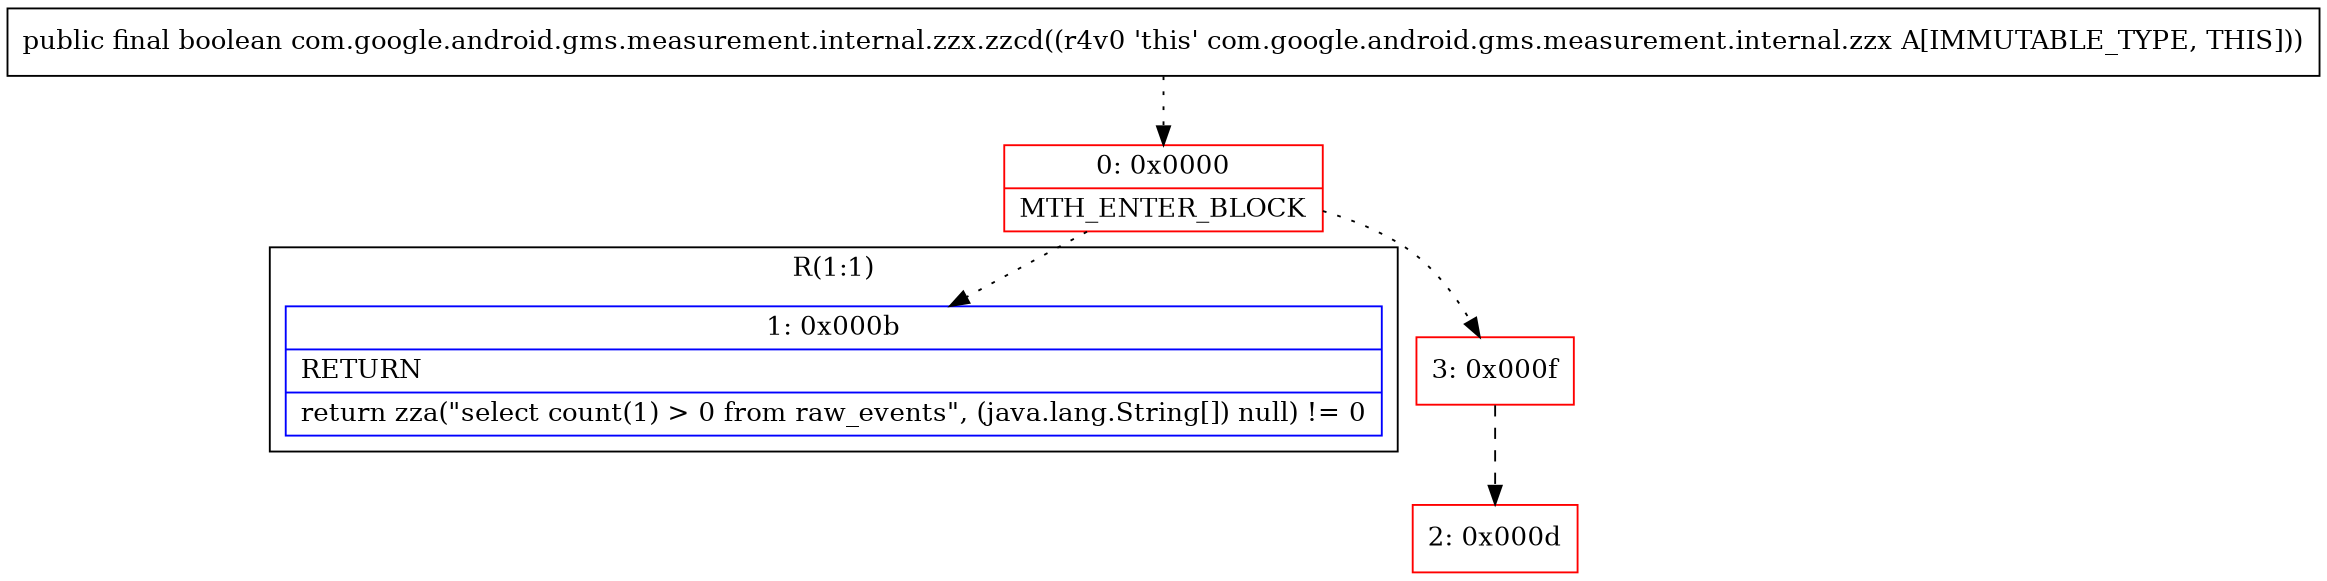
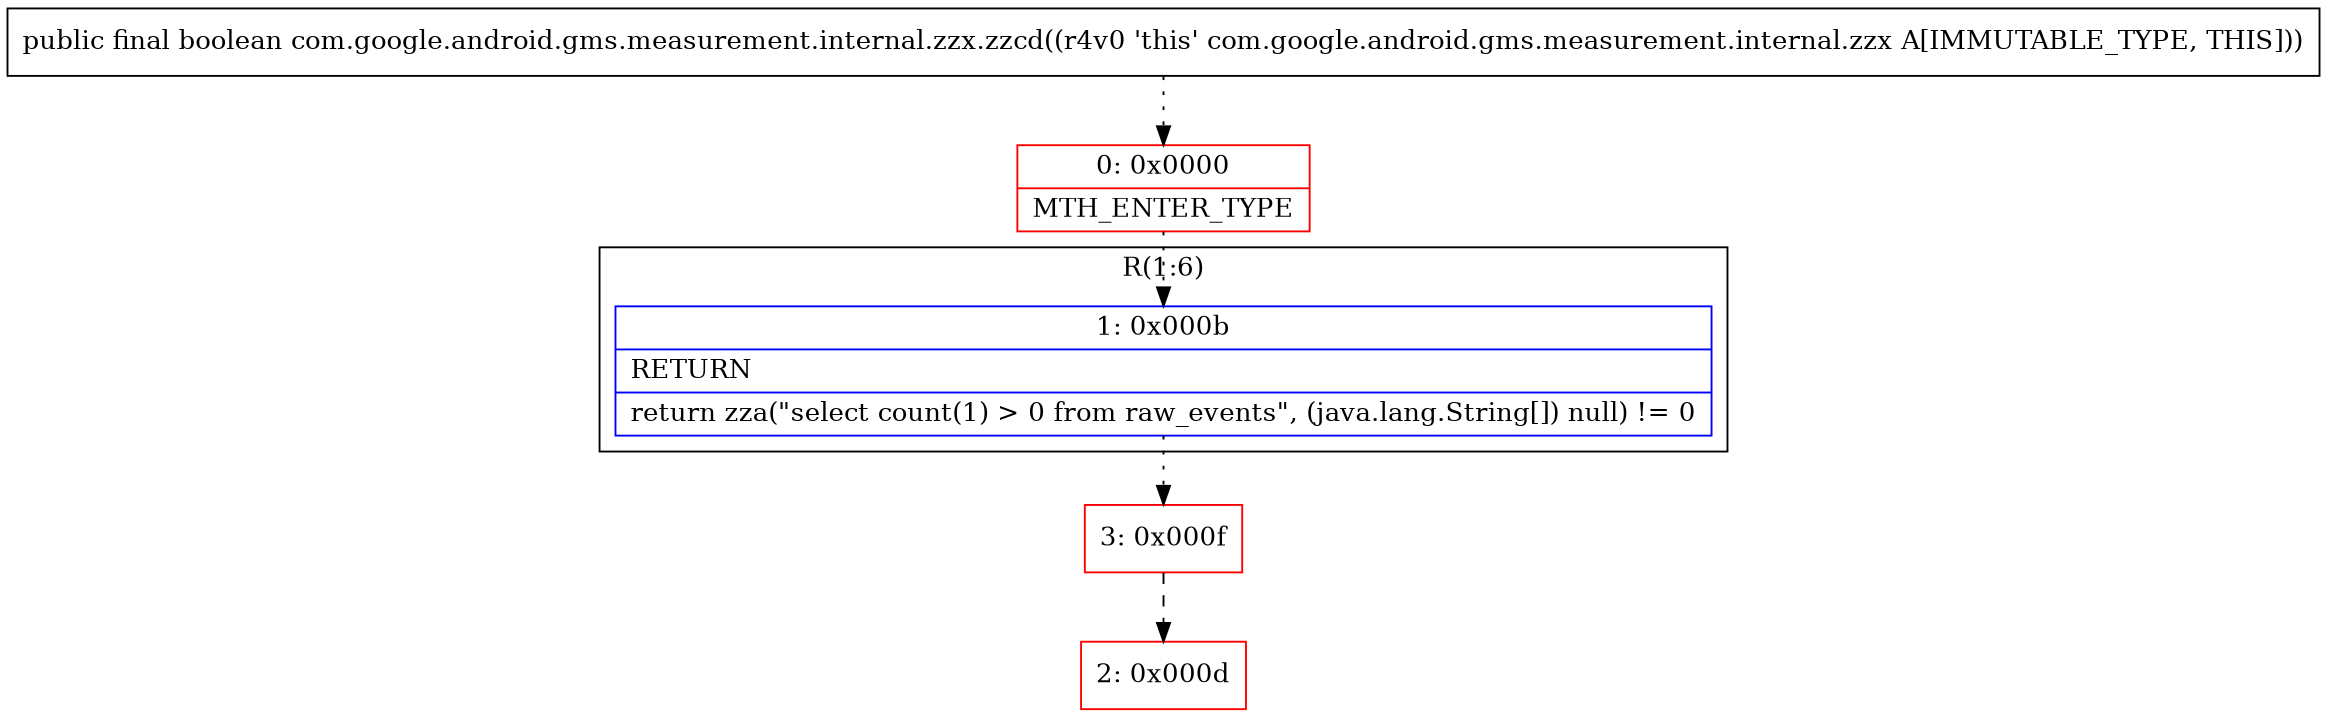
node "0: 0x0000": text "MTH_ENTER_BLOCK" -> "MTH_ENTER_TYPE"
edge "0: 0x0000" -> "3: 0x000f": now "1: 0x000b" -> "3: 0x000f"
cluster "R(1:1)": label "R(1:1)" -> "R(1:6)"
